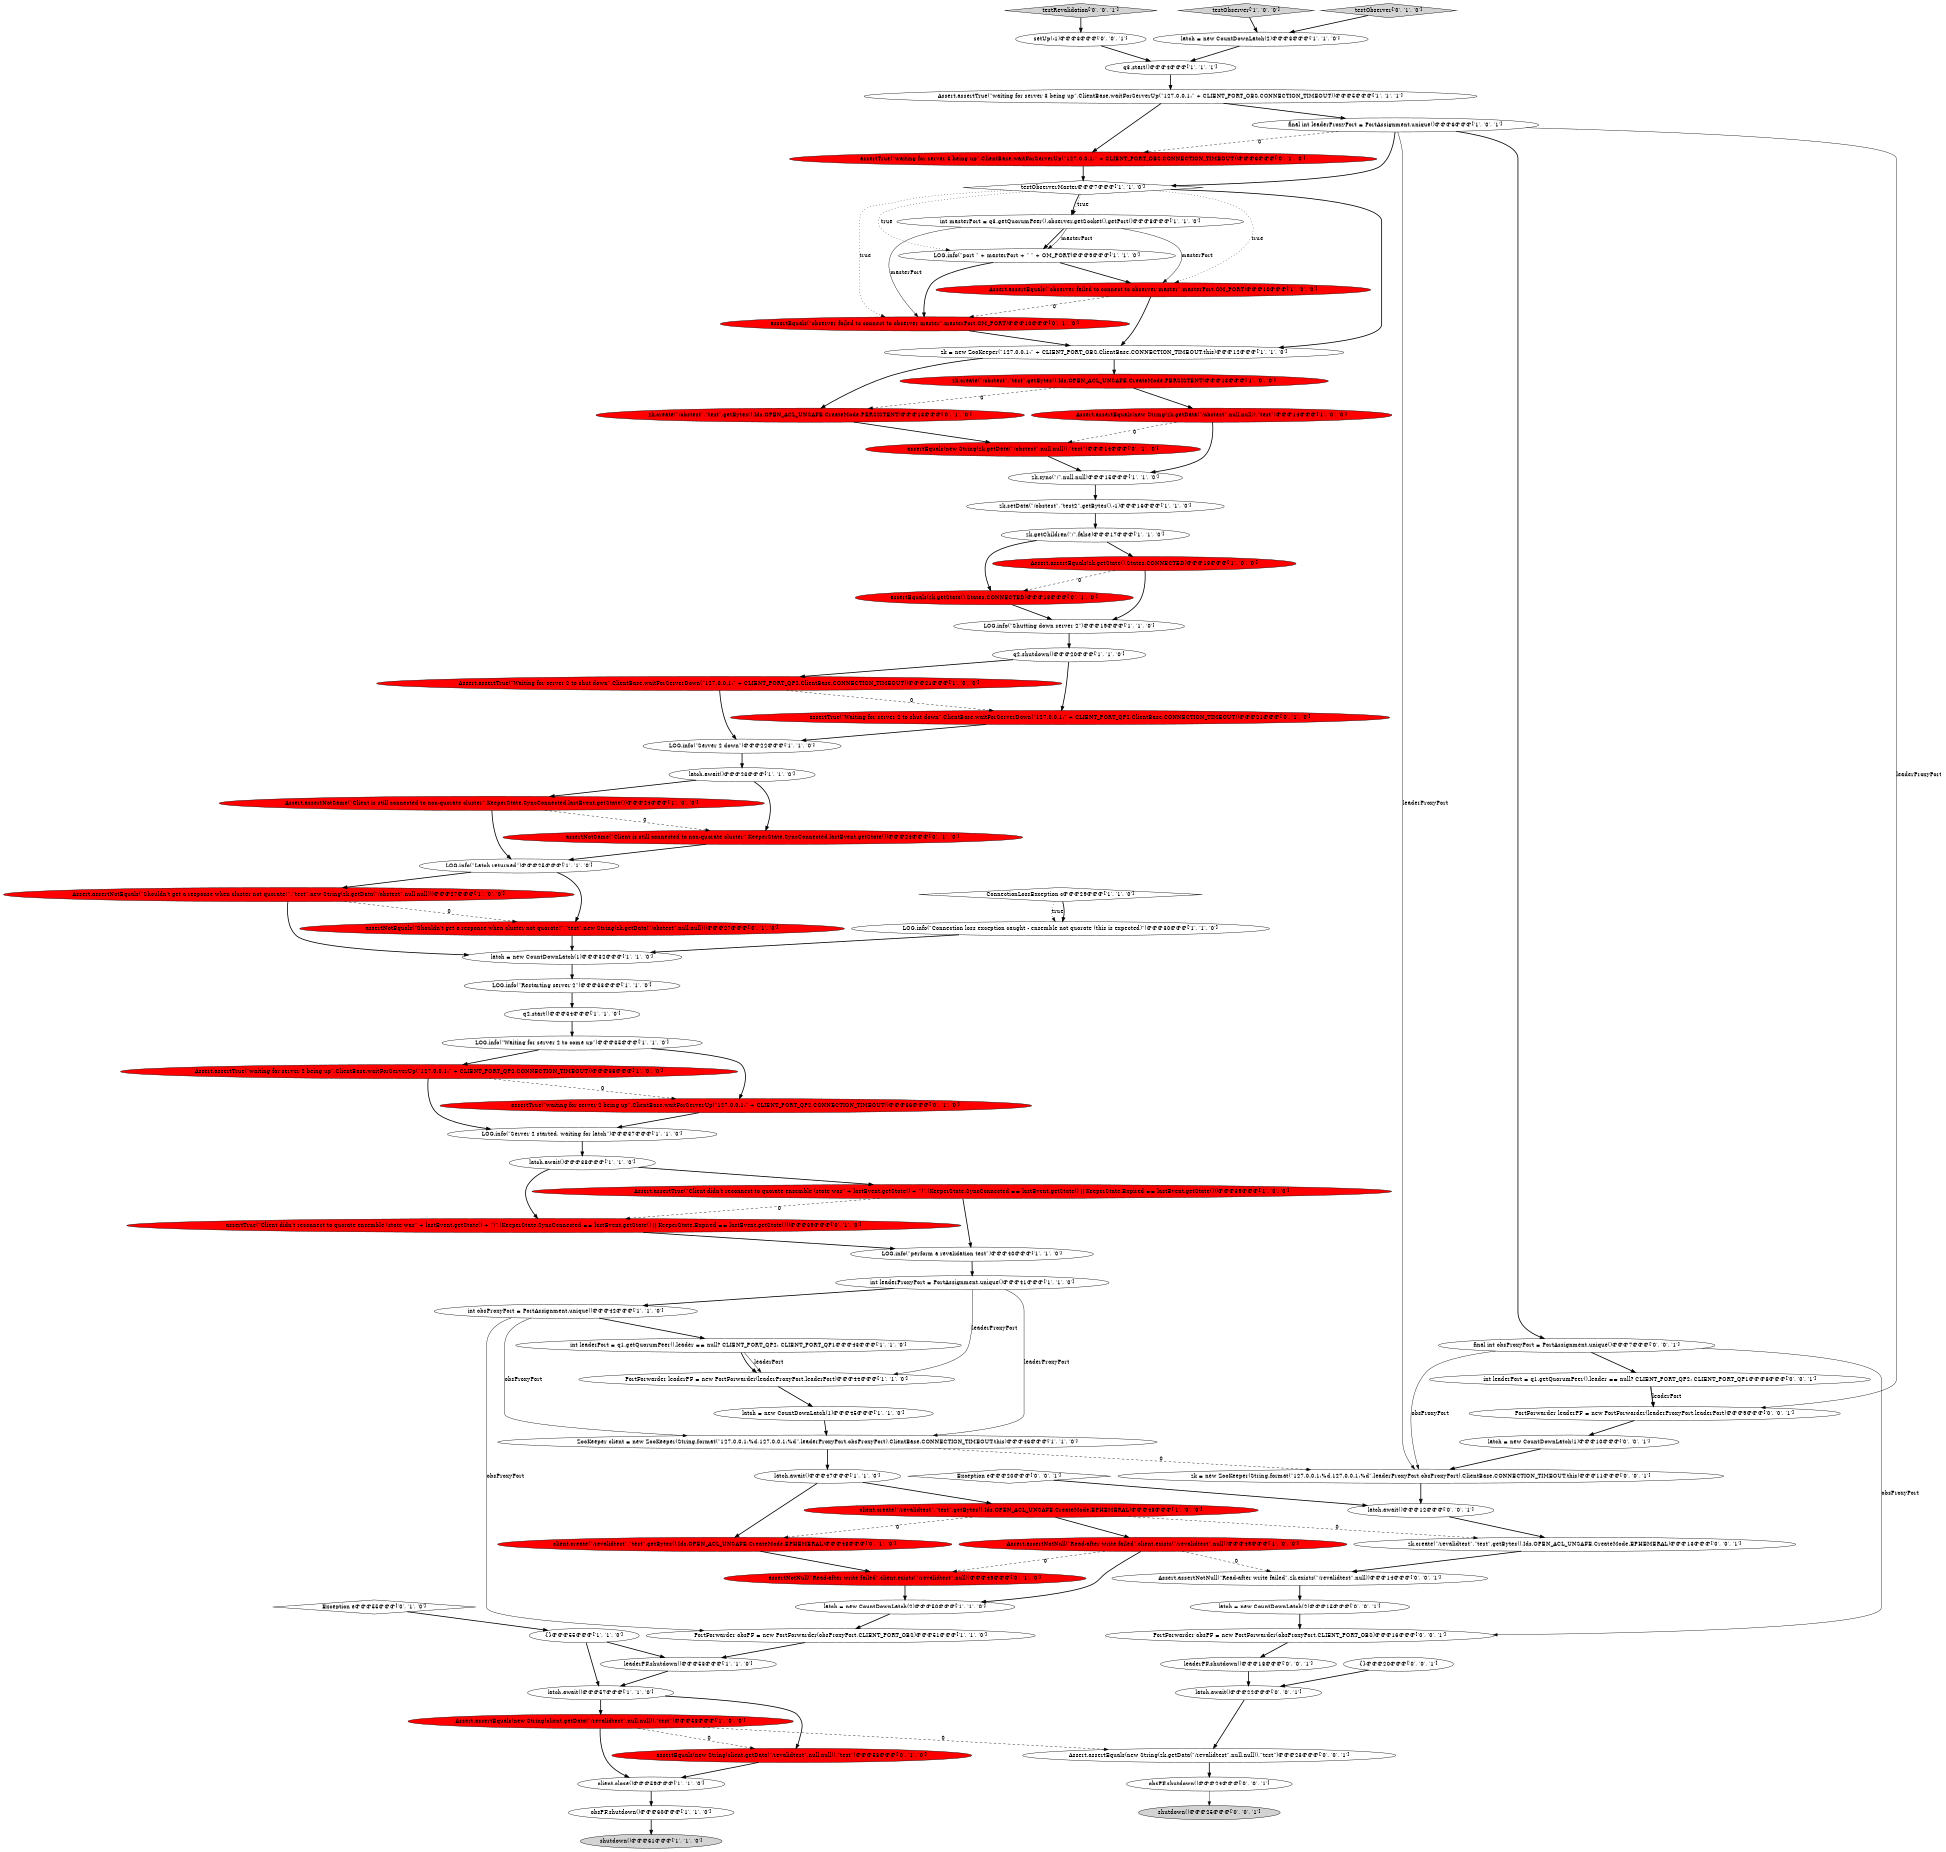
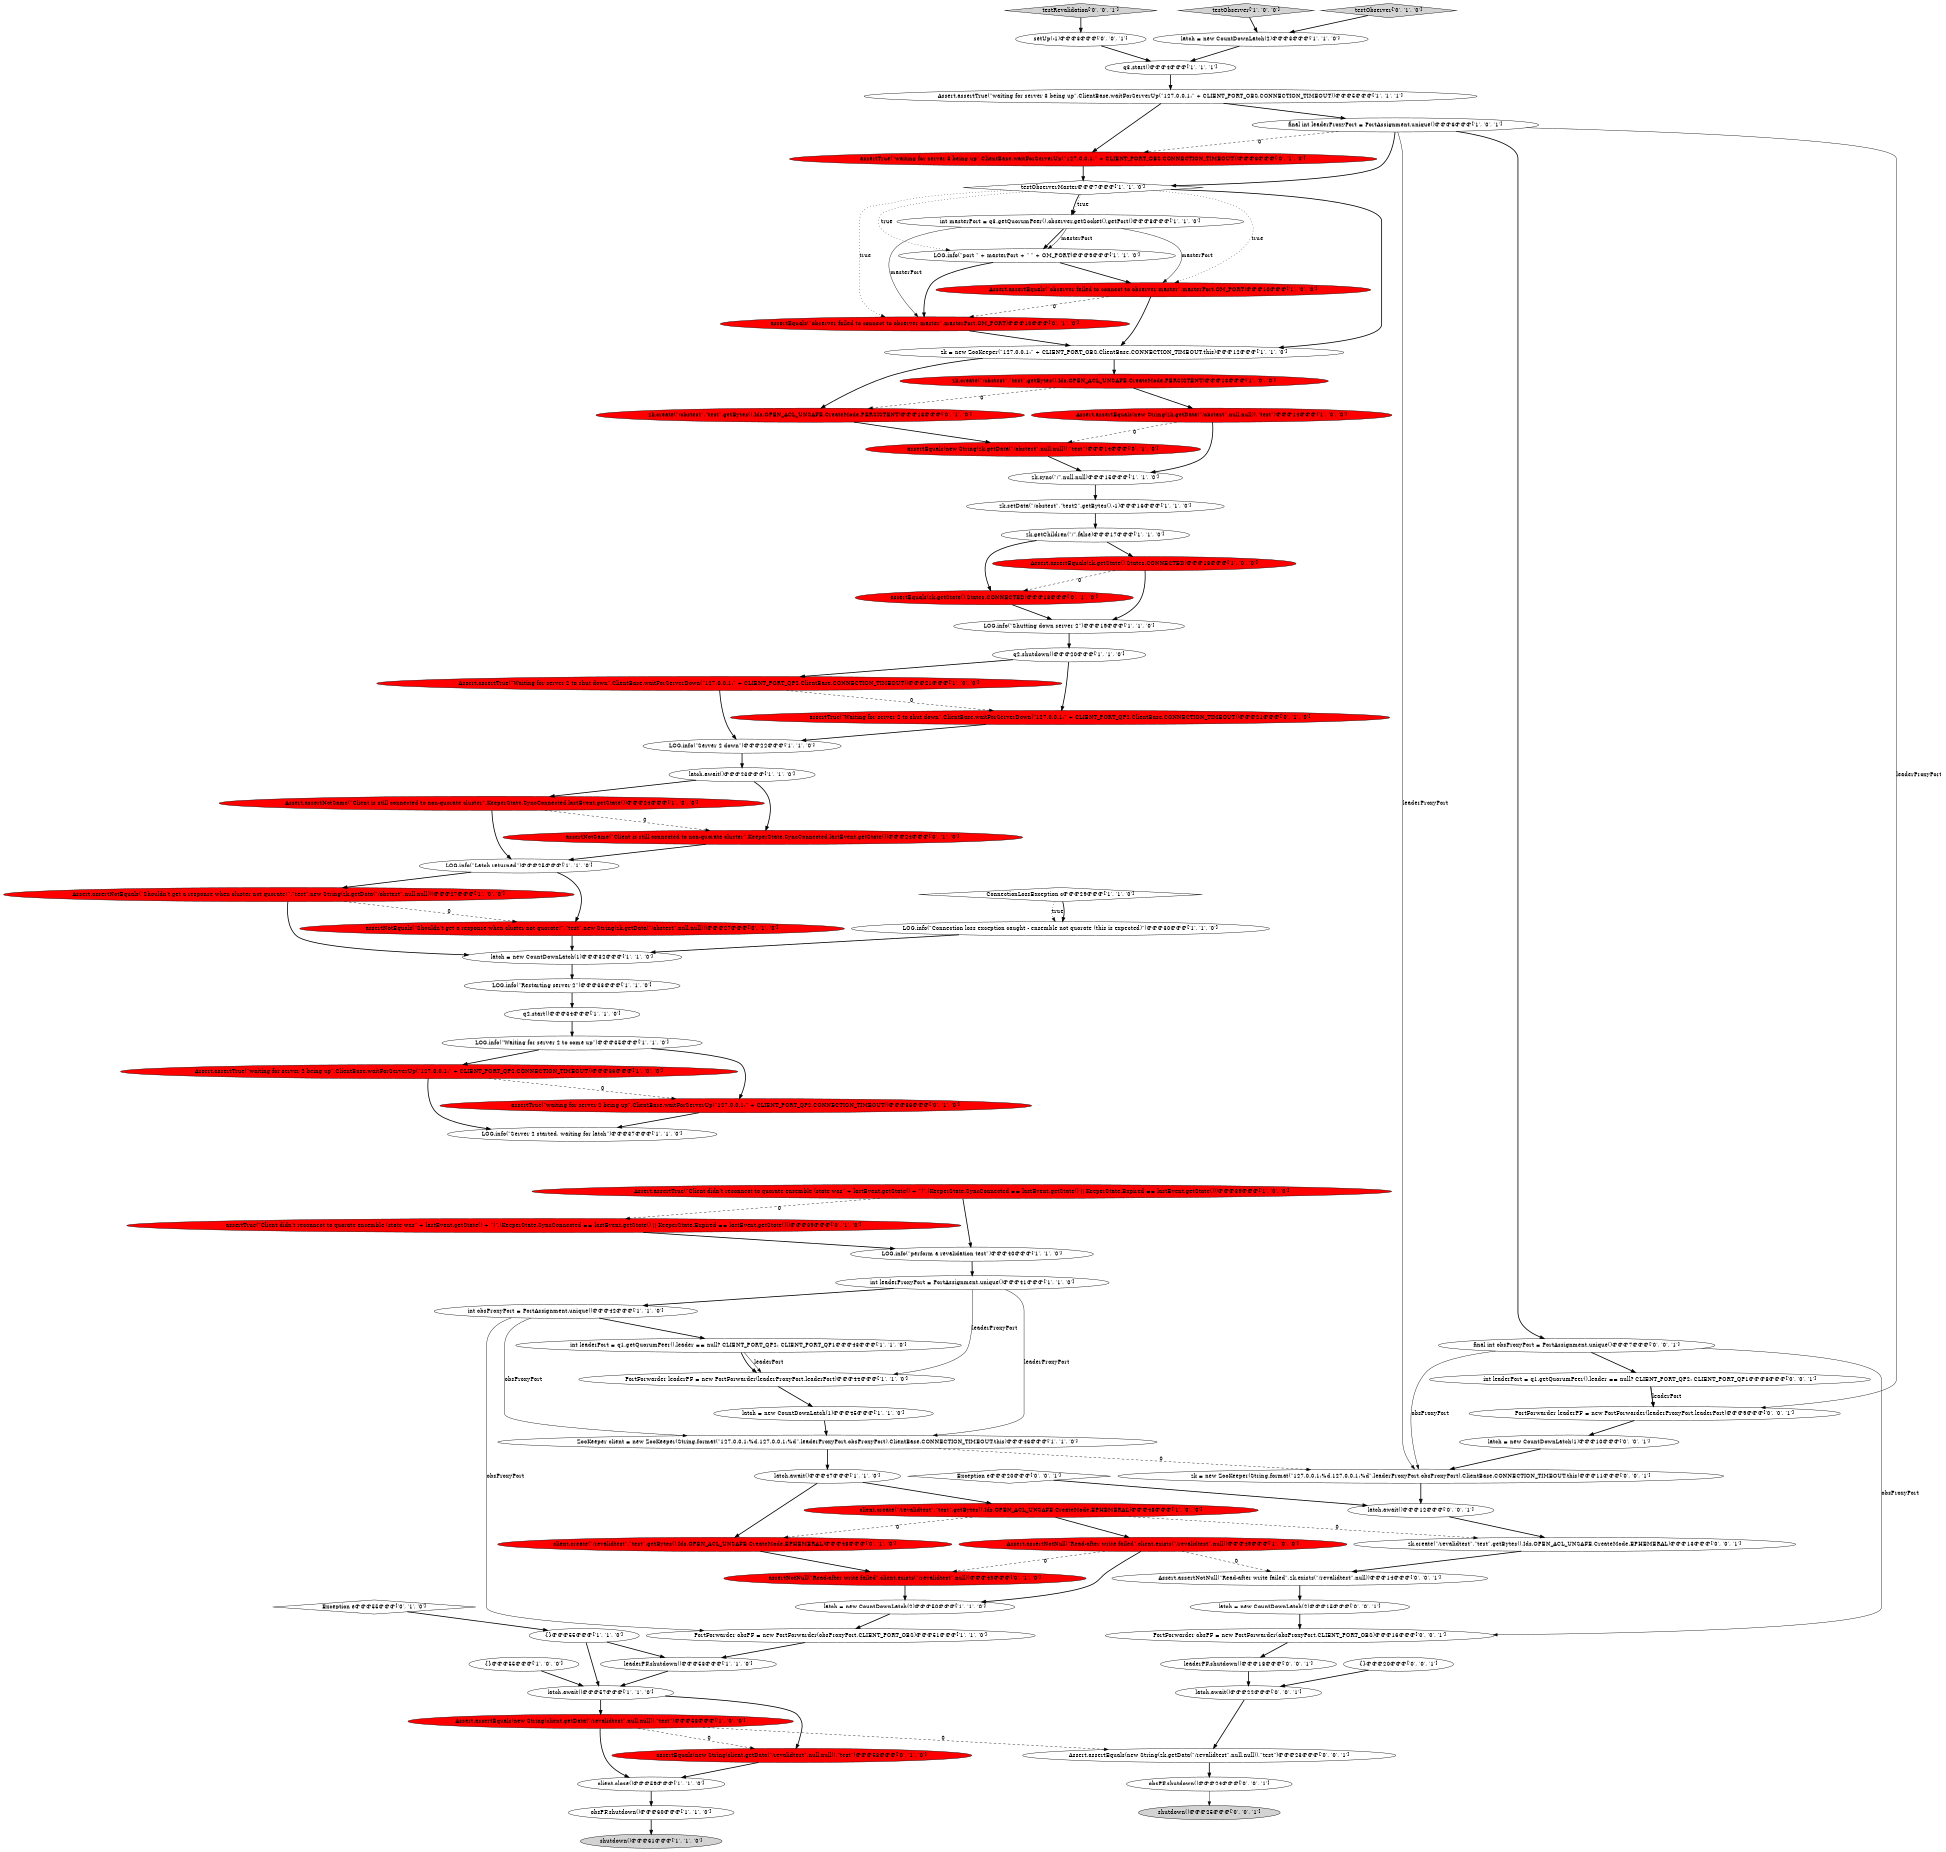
node "latch.await()@@@38@@@['1', '1', '0']": removed
node "{}@@@55@@@['1', '0', '0']": added
